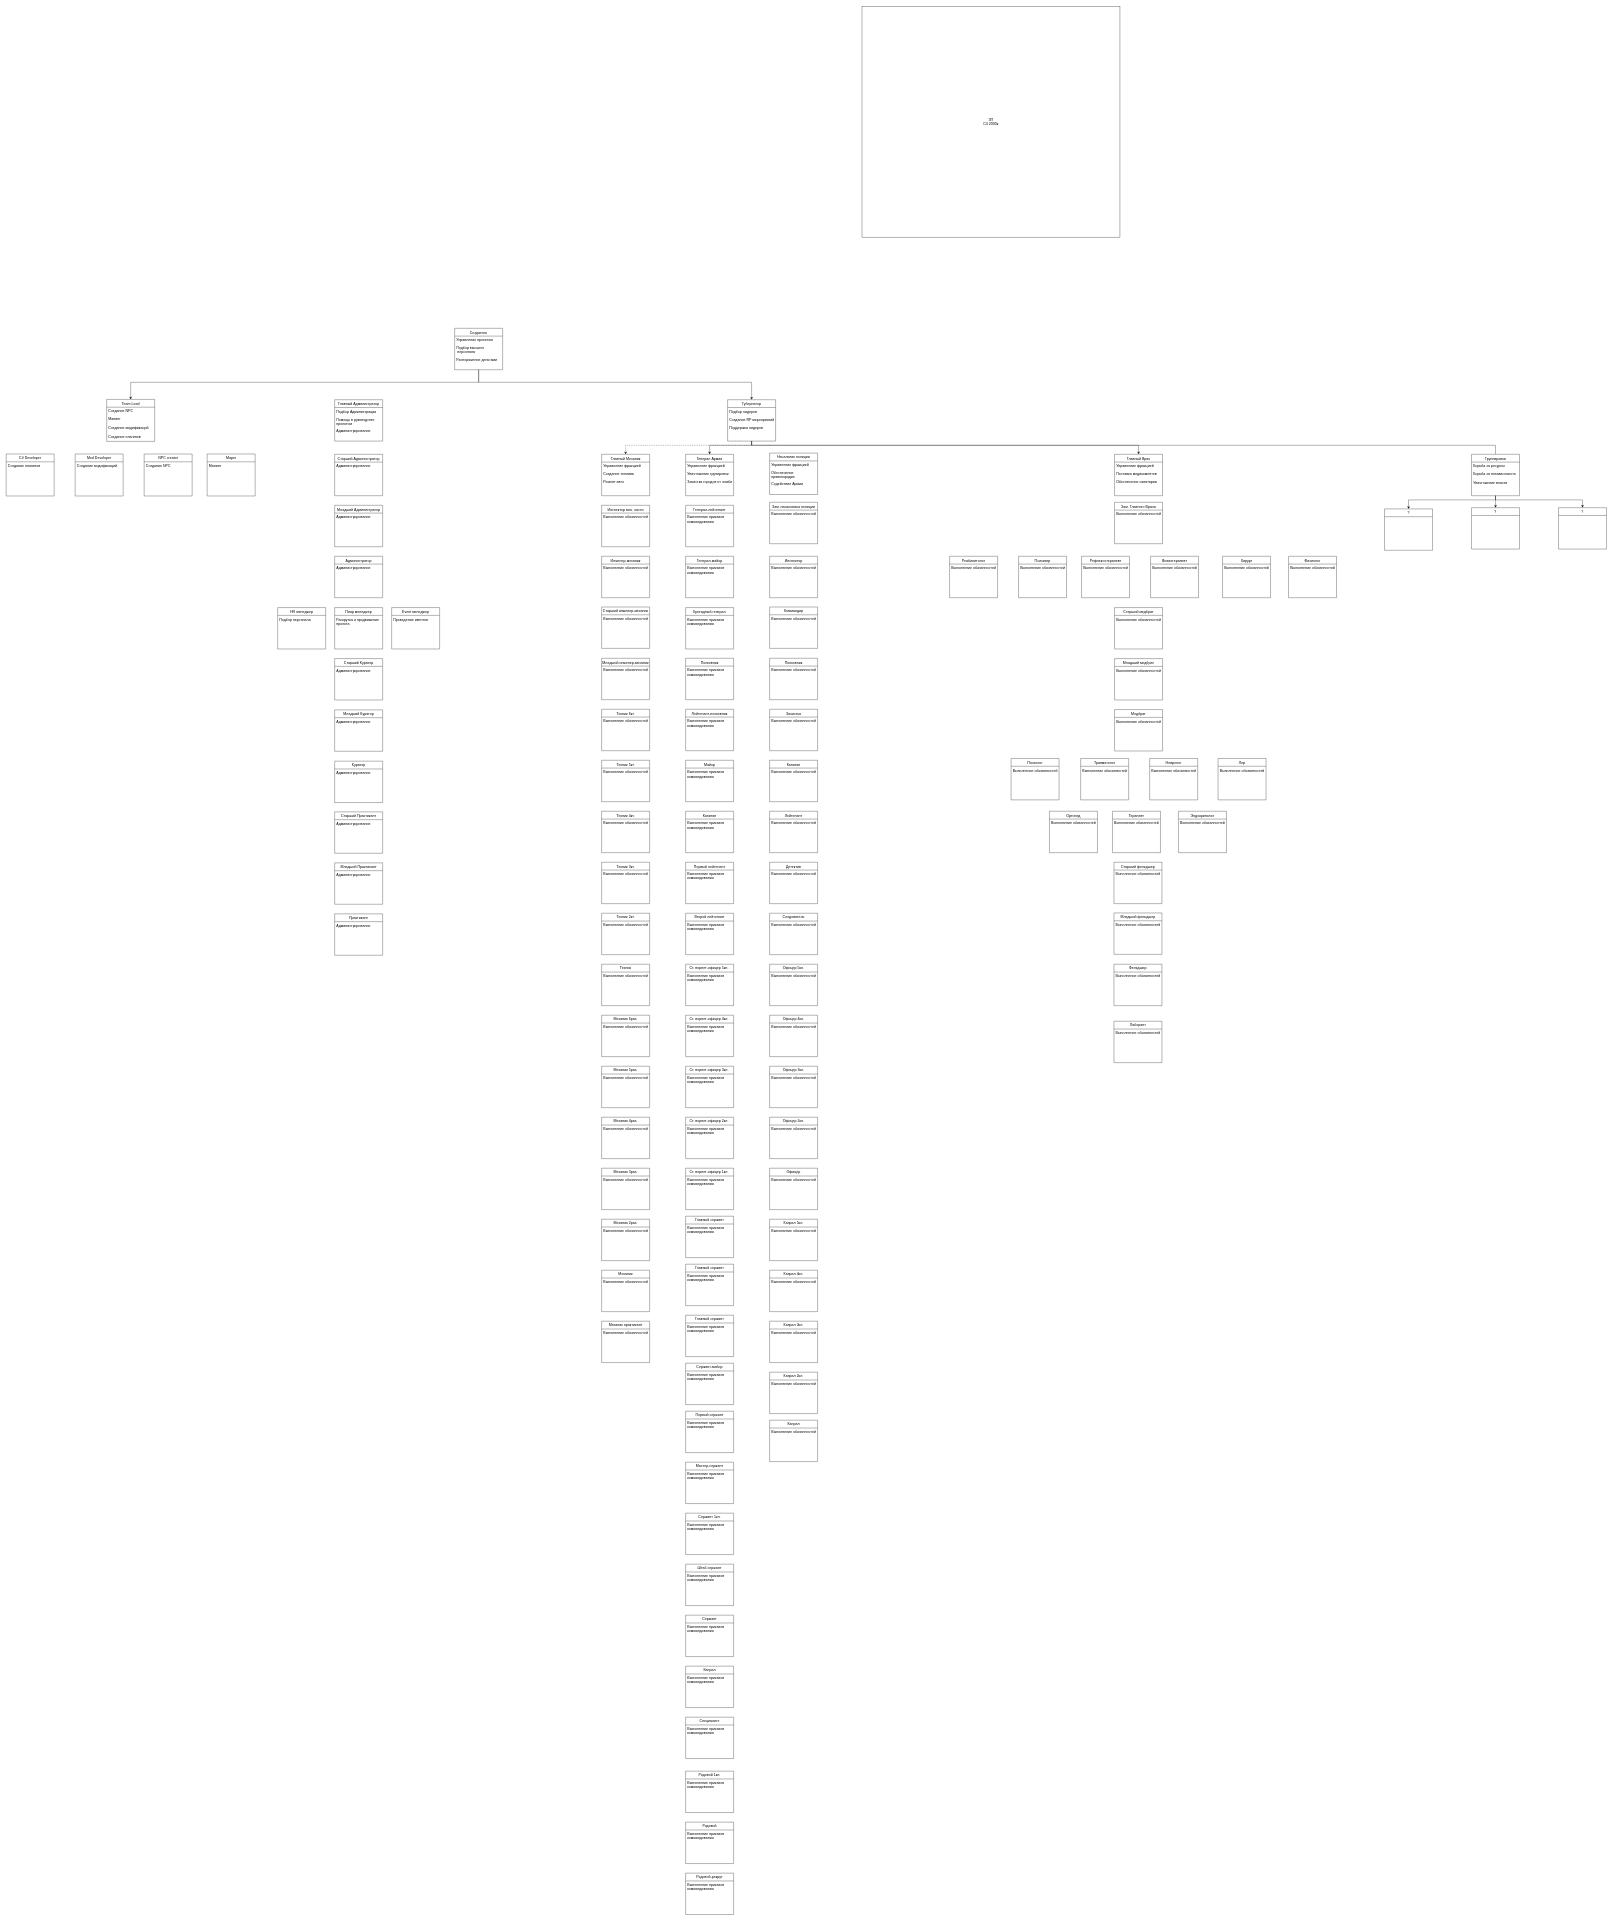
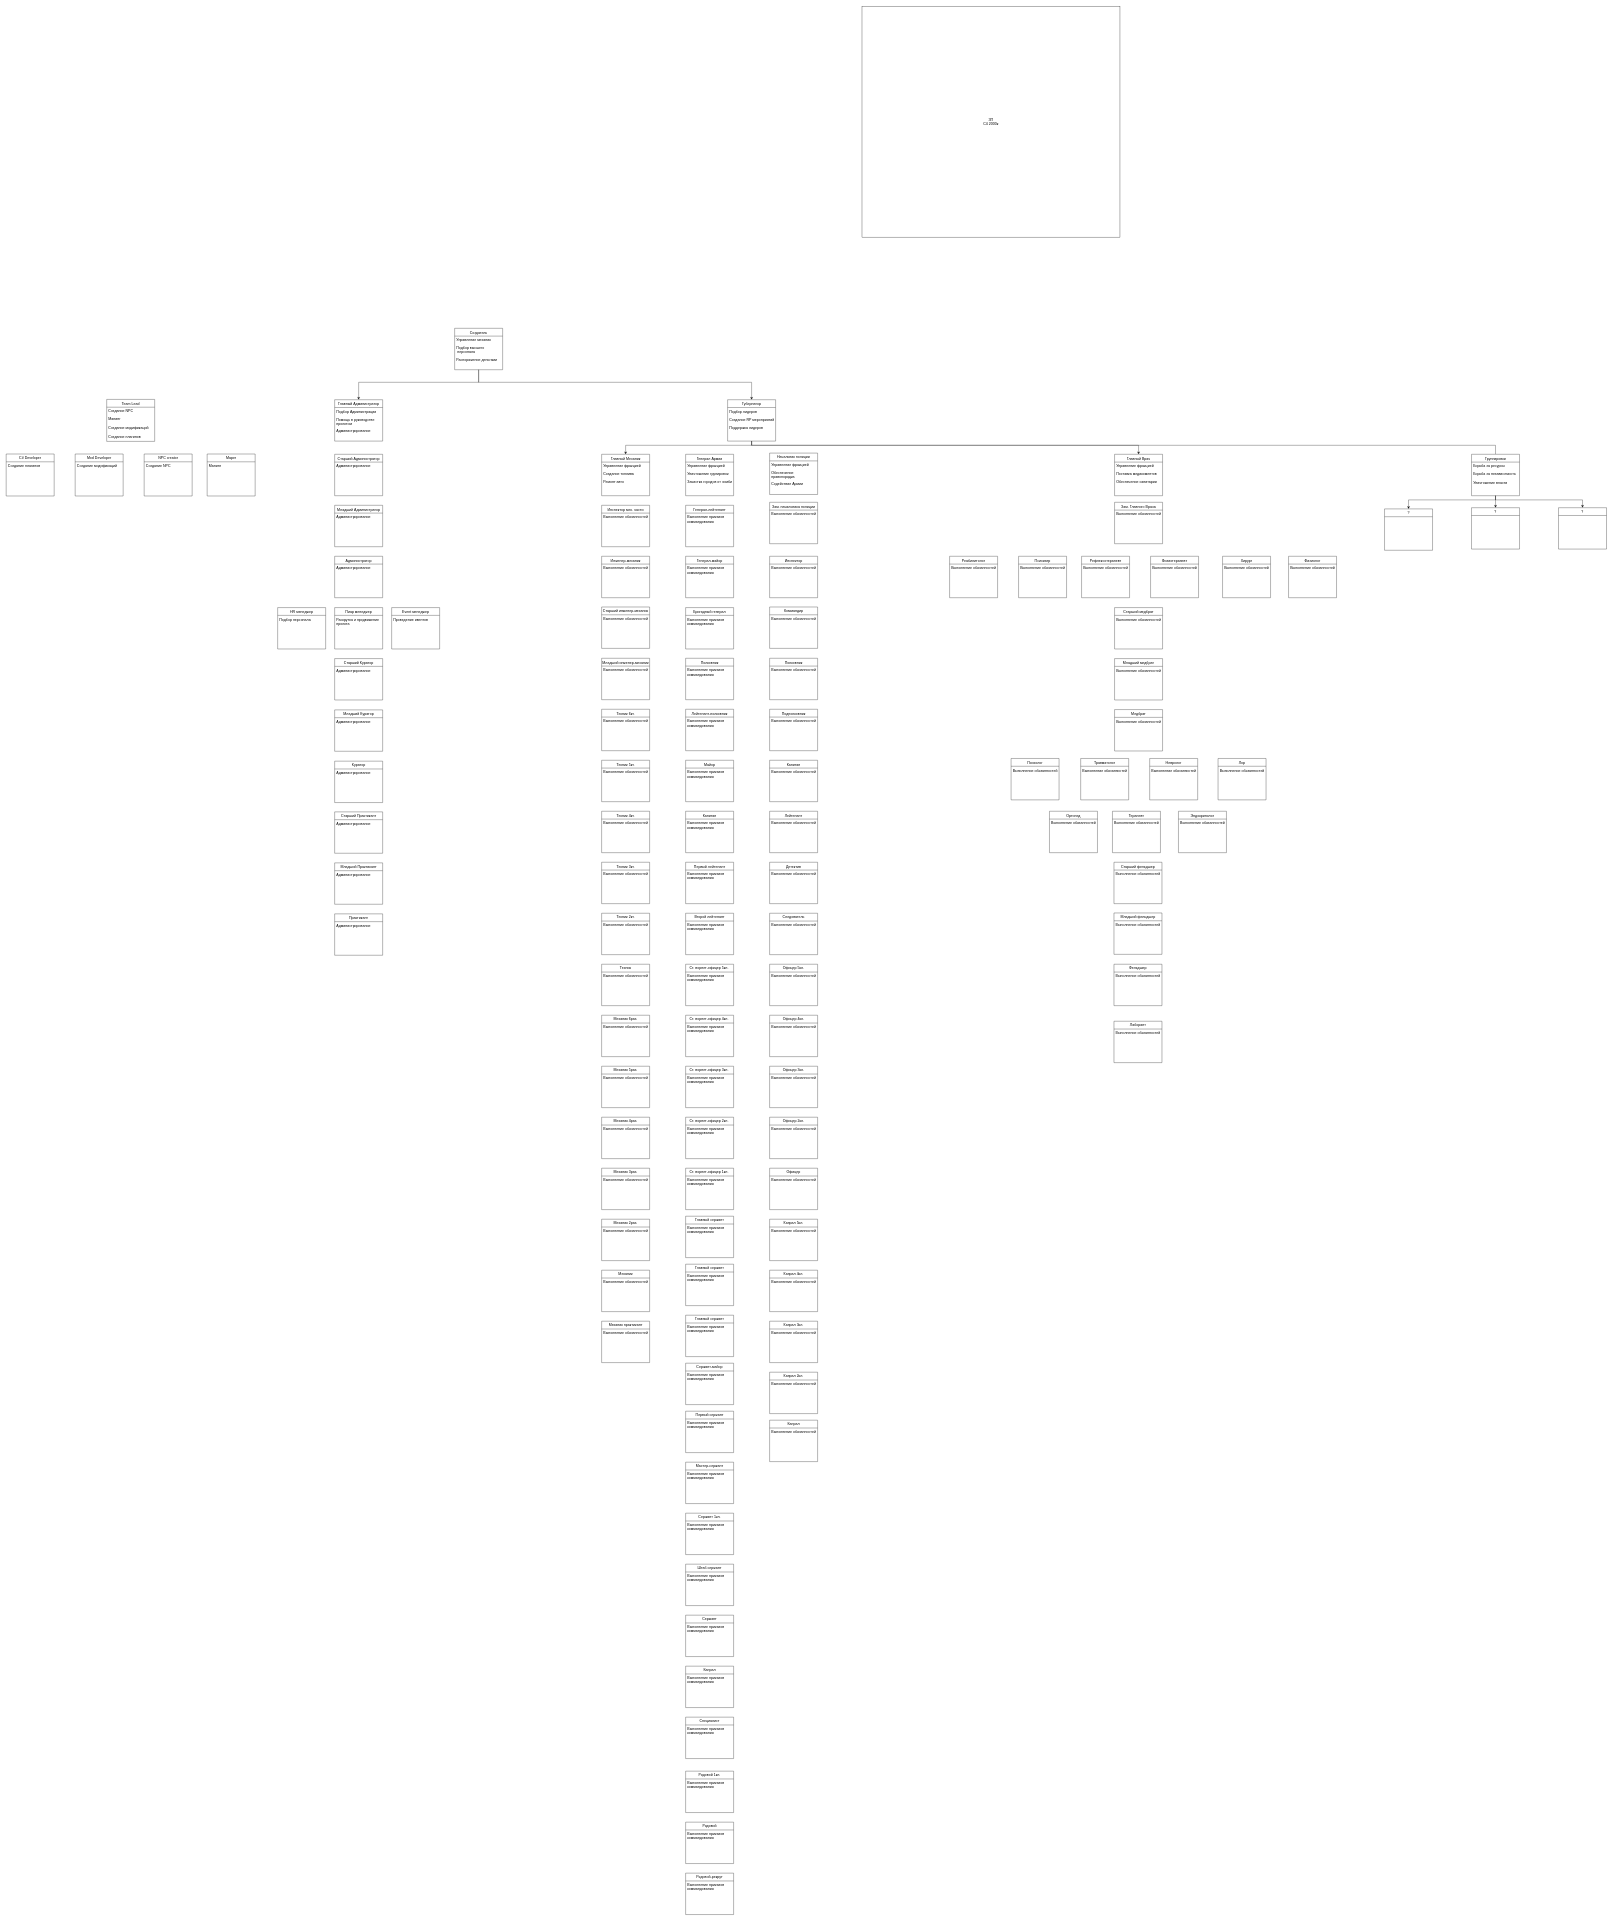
node "Управление проектом": label "Управление проектом" -> "Управление механик"
edge "Создатель" -> "Team Lead": removed
edge "Создатель" -> "Главный Администратор": added
edge "Губернатор" -> "Главный Механик": style dashed -> solid
edge "Губернатор" -> "Генерал Армии": removed
node "Зачистка": label "Зачистка" -> "Подполковник"
